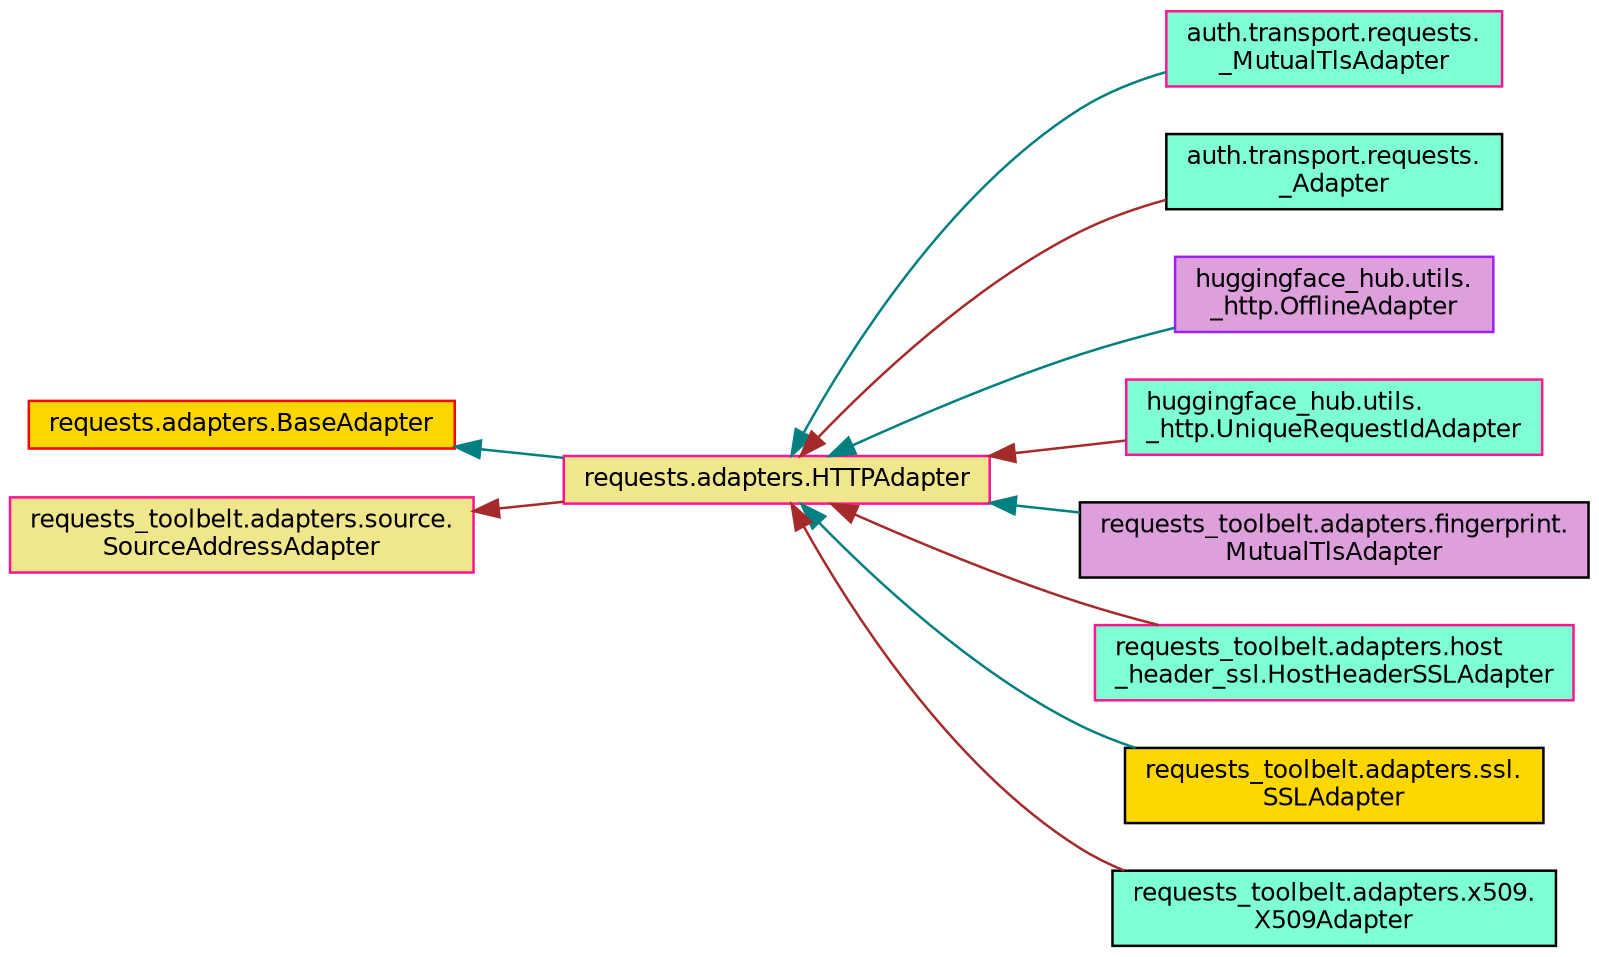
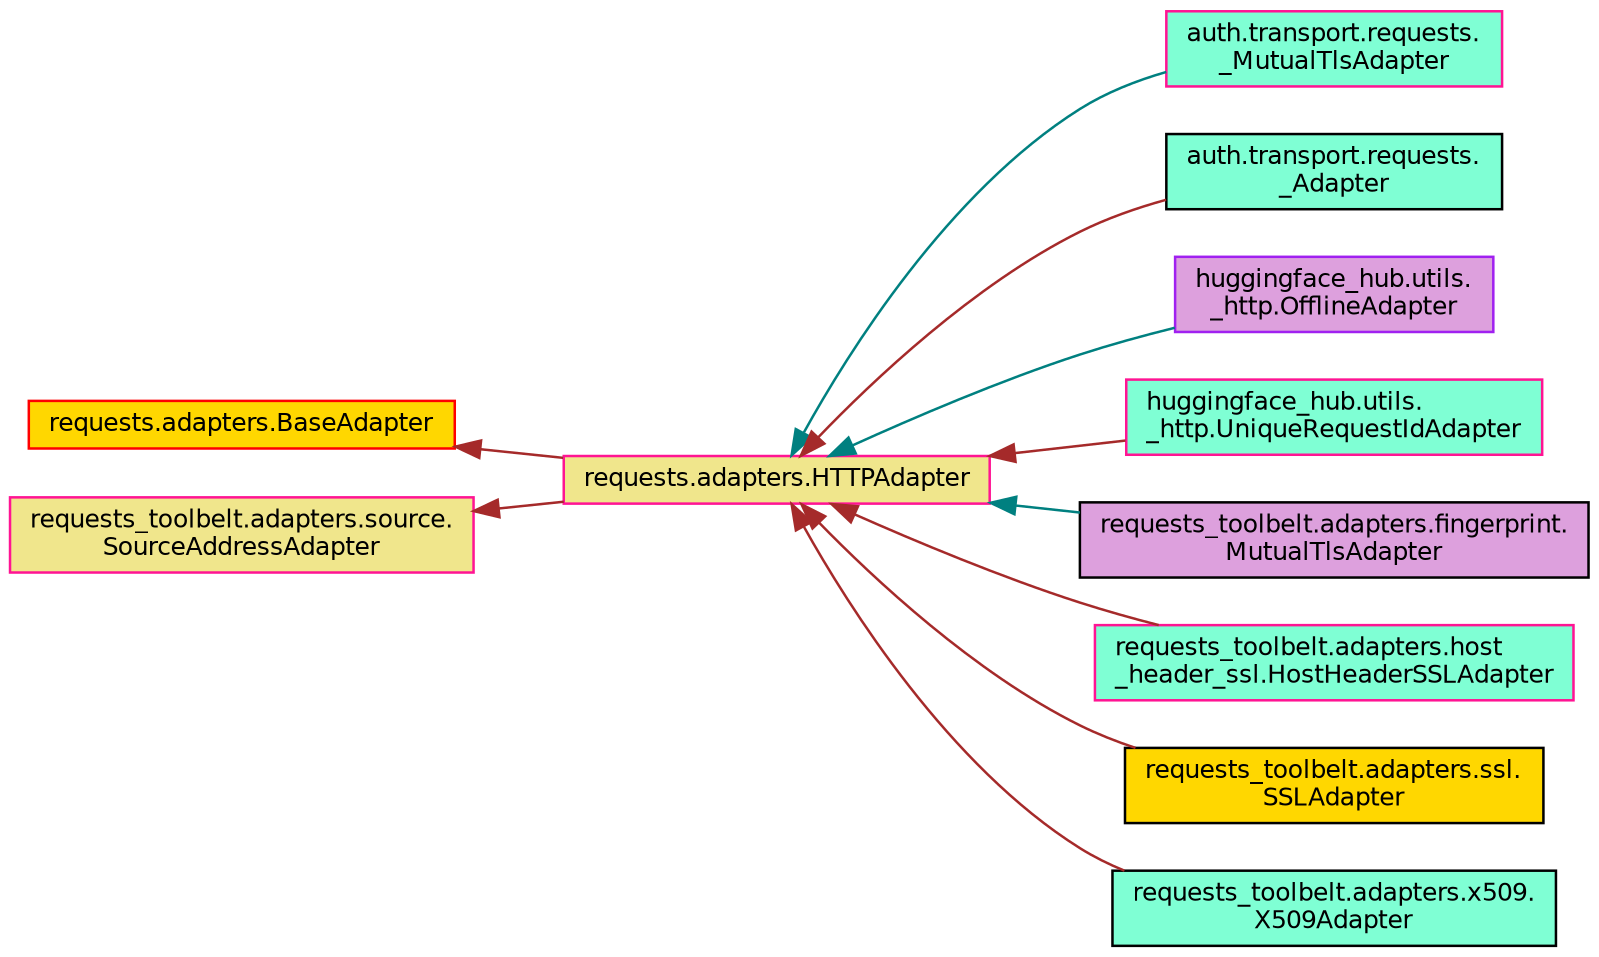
edge "requests.adapters.HTTPAdapter" -> "requests.adapters.BaseAdapter": color teal -> brown
edge "requests_toolbelt.adapters.ssl. SSLAdapter" -> "requests.adapters.HTTPAdapter": color teal -> brown
